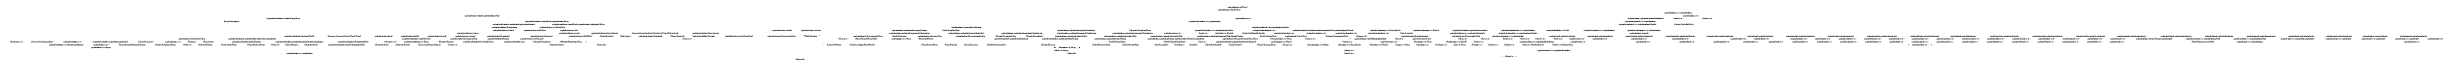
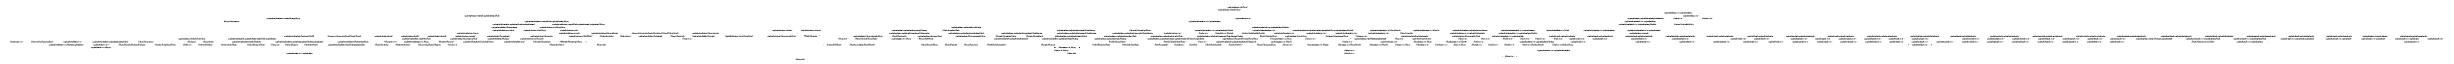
node "<org.msgpack.template.IntegerArrayTemplate: void <clinit>()>": removed
node "<org.msgpack.util.TemplatePrecompiler$1: void <init>()>": removed
